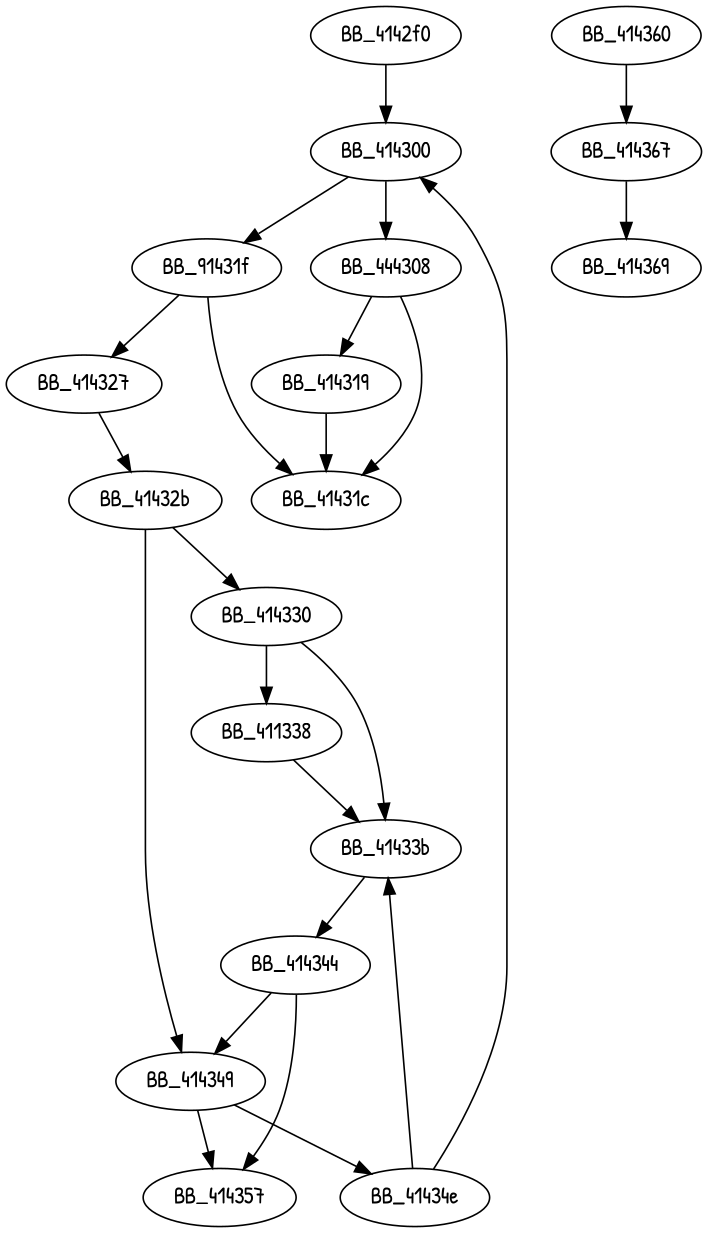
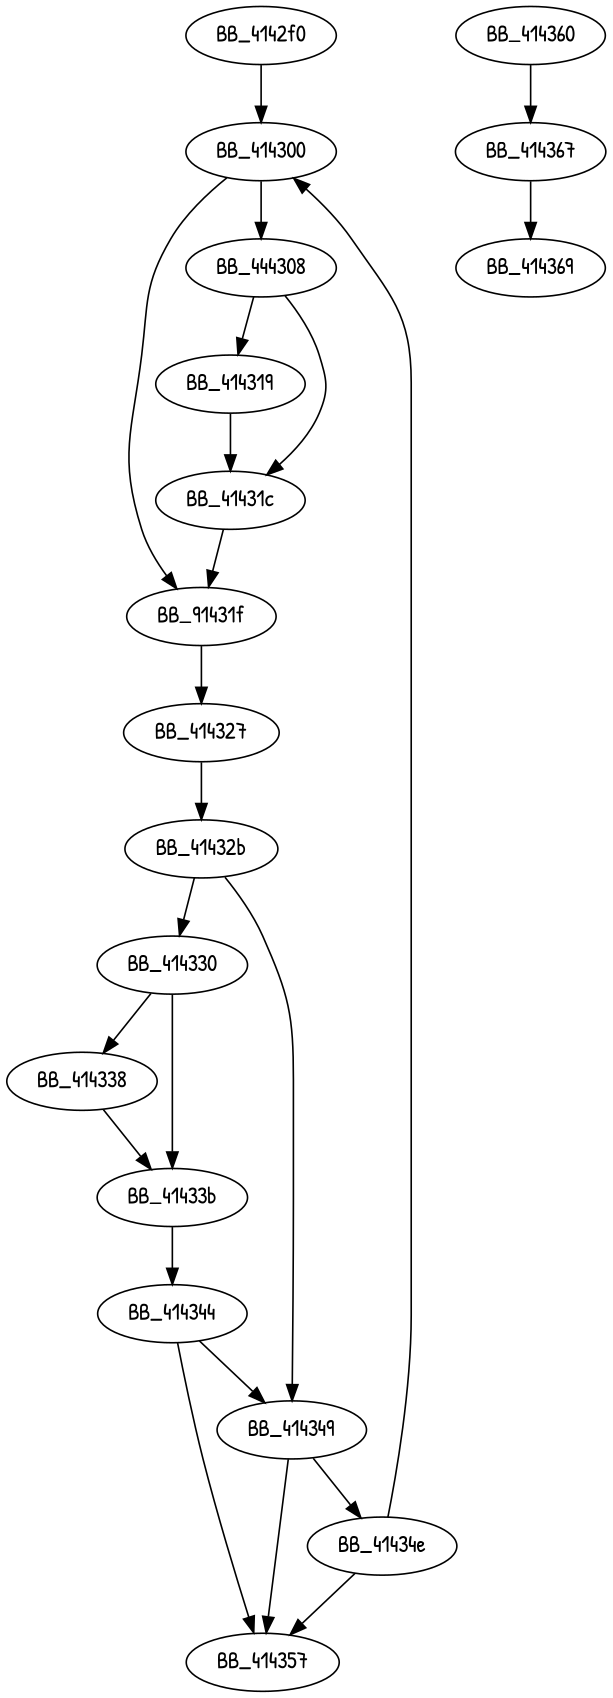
edge "BB_91431f" -> "BB_41431c": reversed
node "BB_411338": label "BB_411338" -> "BB_414338"
edge "BB_41434e" -> "BB_41433b": now "BB_41434e" -> "BB_414357"
